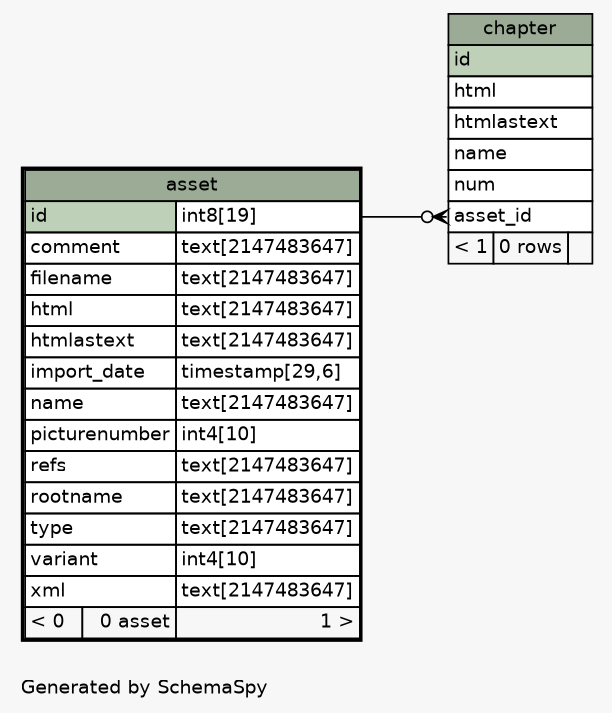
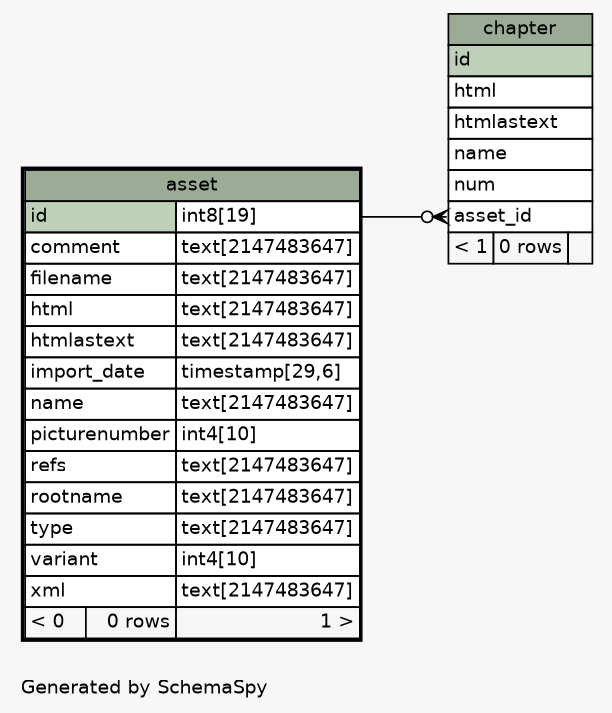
node "asset": text "0 asset" -> "0 rows"
